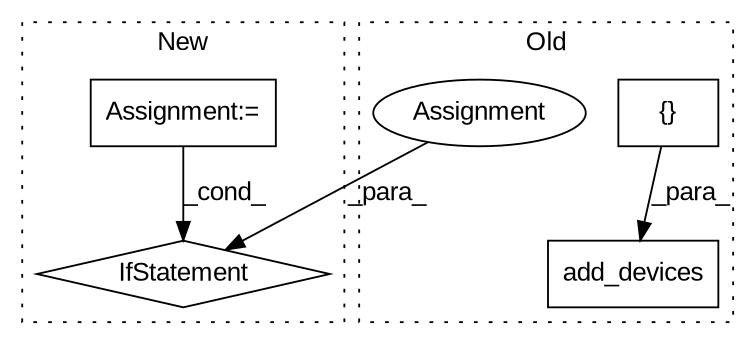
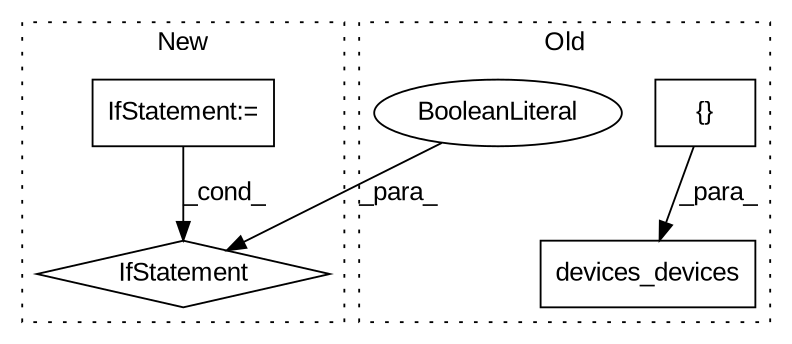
node "Assignment:=": label "Assignment:=" -> "IfStatement:="
node "Assignment": label "Assignment" -> "BooleanLiteral"
node "add_devices": label "add_devices" -> "devices_devices"
